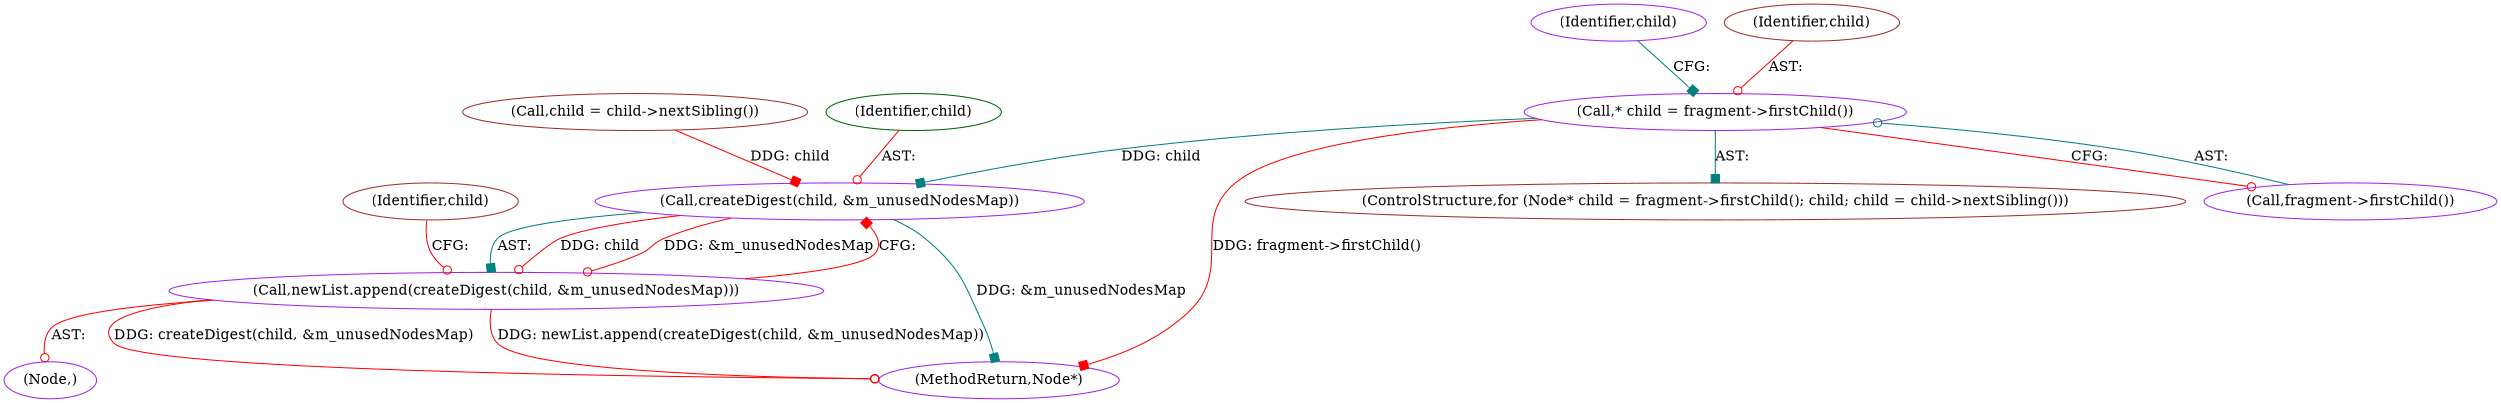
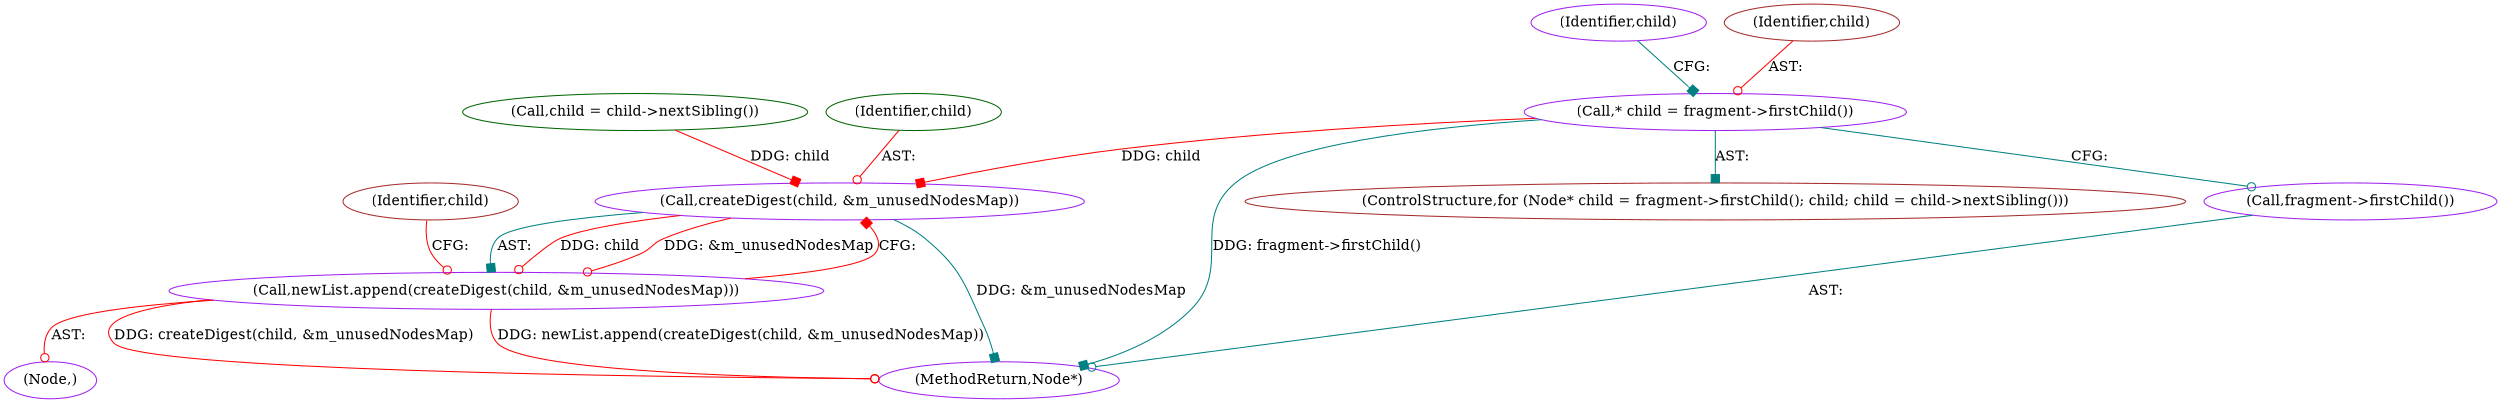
node "(Call,child = child->nextSibling())": color brown -> darkgreen
edge "(Call,* child = fragment->firstChild())" -> "(Call,createDigest(child, &m_unusedNodesMap))": color teal -> red
edge "(Call,fragment->firstChild())" -> "(Call,* child = fragment->firstChild())": now "(Call,fragment->firstChild())" -> "(MethodReturn,Node*)"
edge "(Call,* child = fragment->firstChild())" -> "(Call,fragment->firstChild())": color red -> teal
edge "(Call,* child = fragment->firstChild())" -> "(MethodReturn,Node*)": color red -> teal
